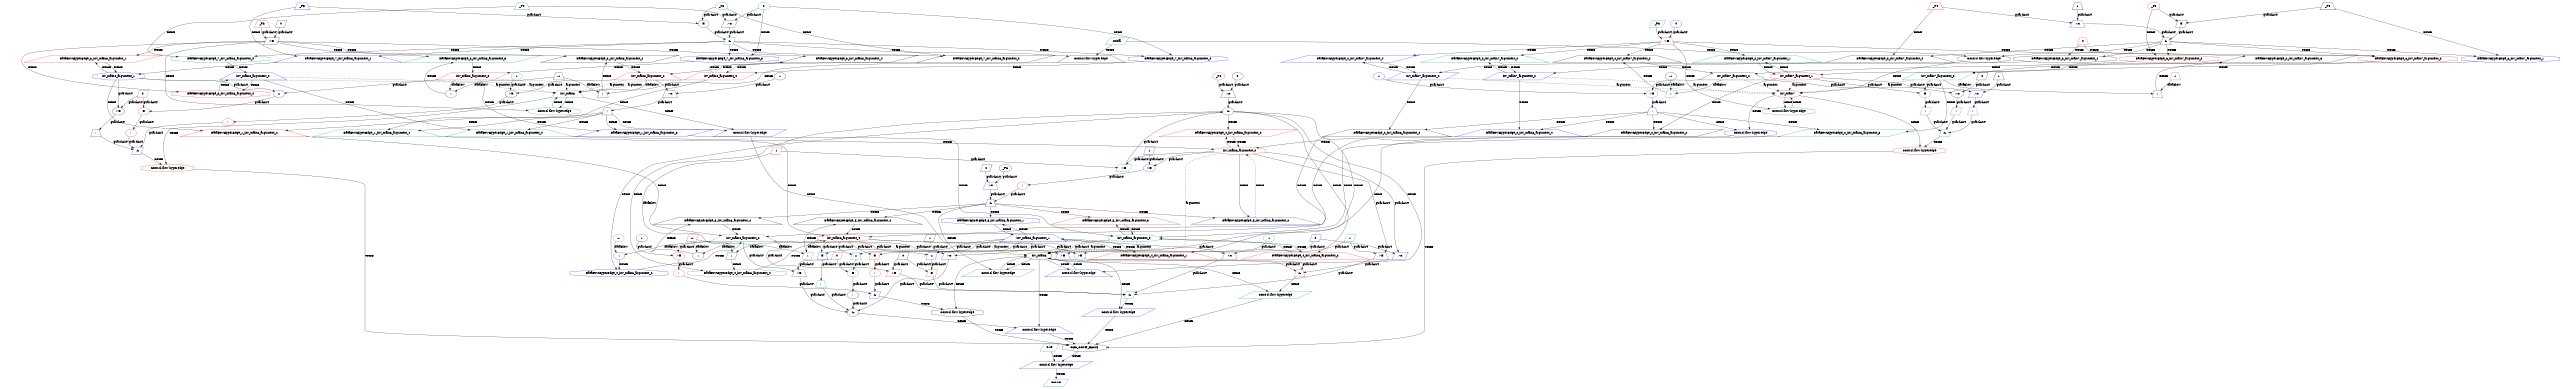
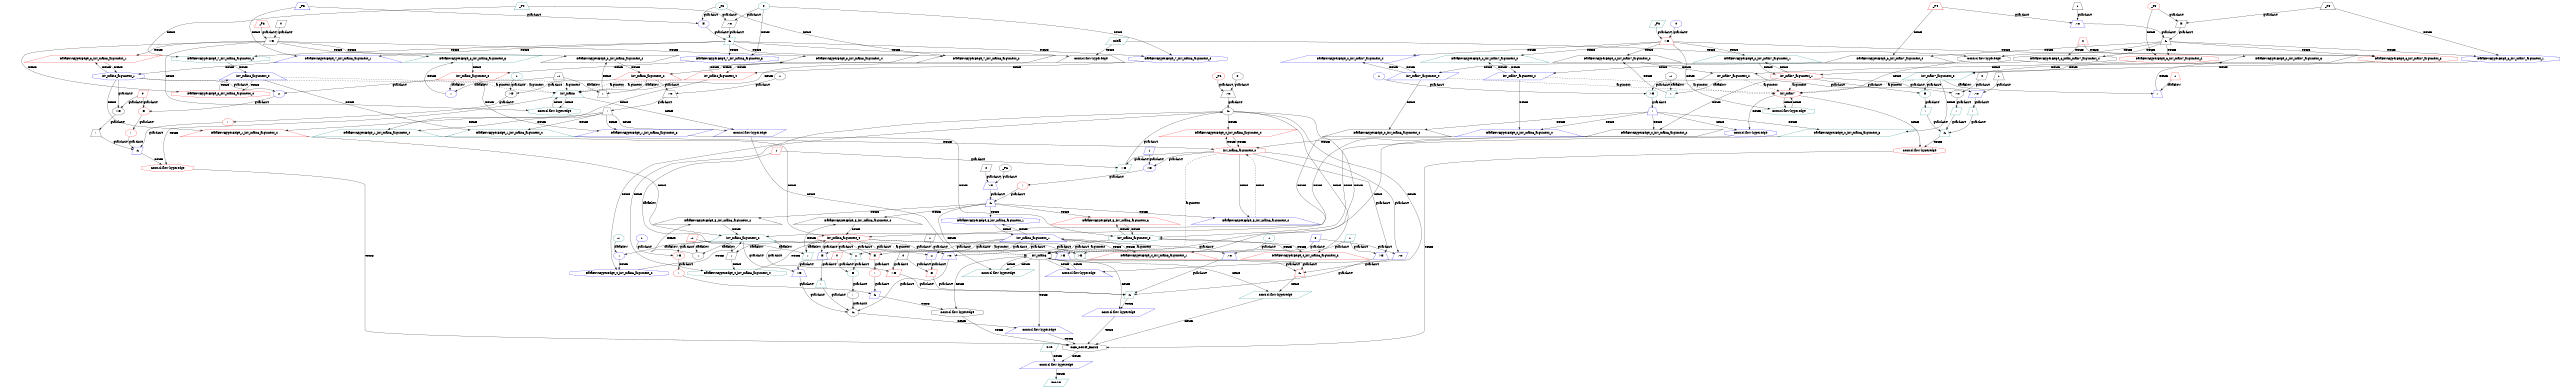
node "DataFowHyperEdge_6_inv_main7_argument_4": label "DataFowHyperEdge_6_inv_main7_argument_4" -> "DataFowHyperEdge_6_main_main7_argument_4"
